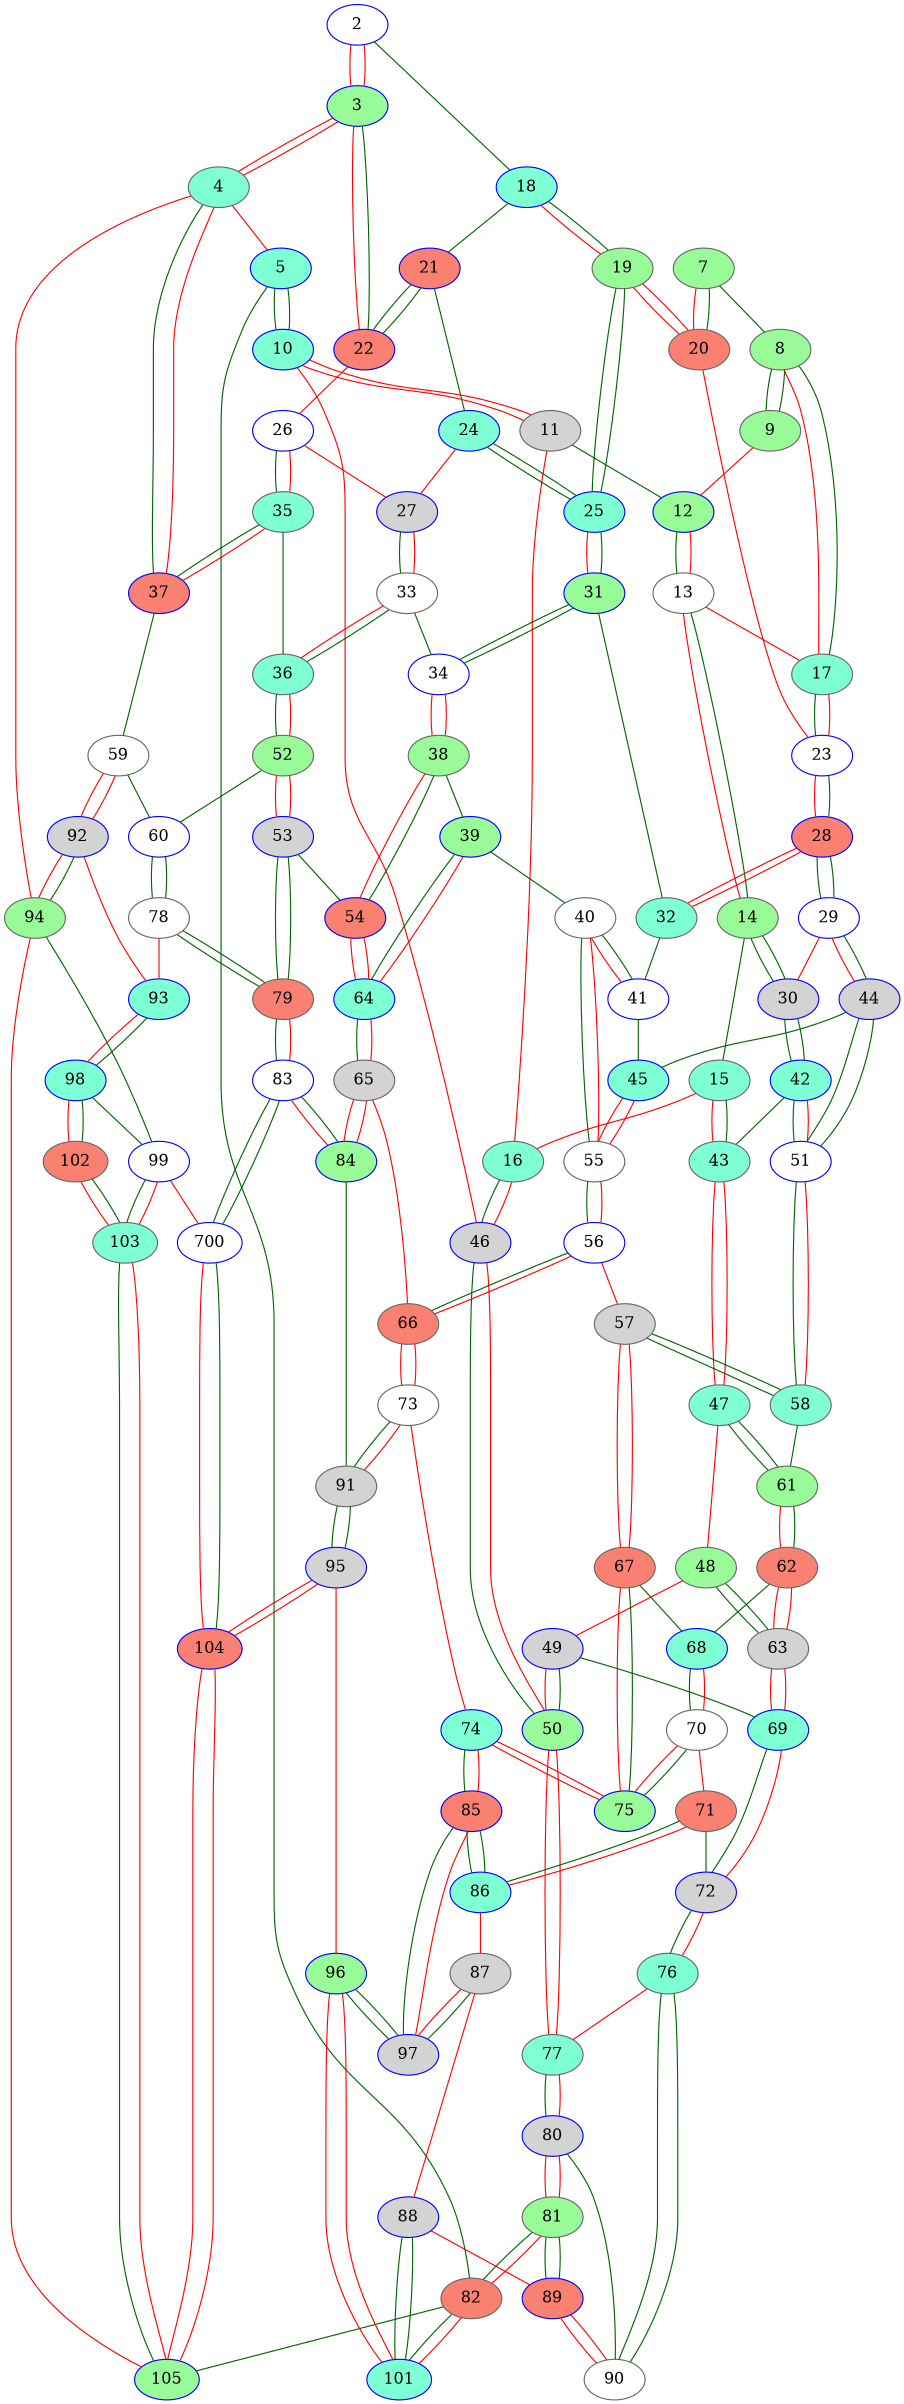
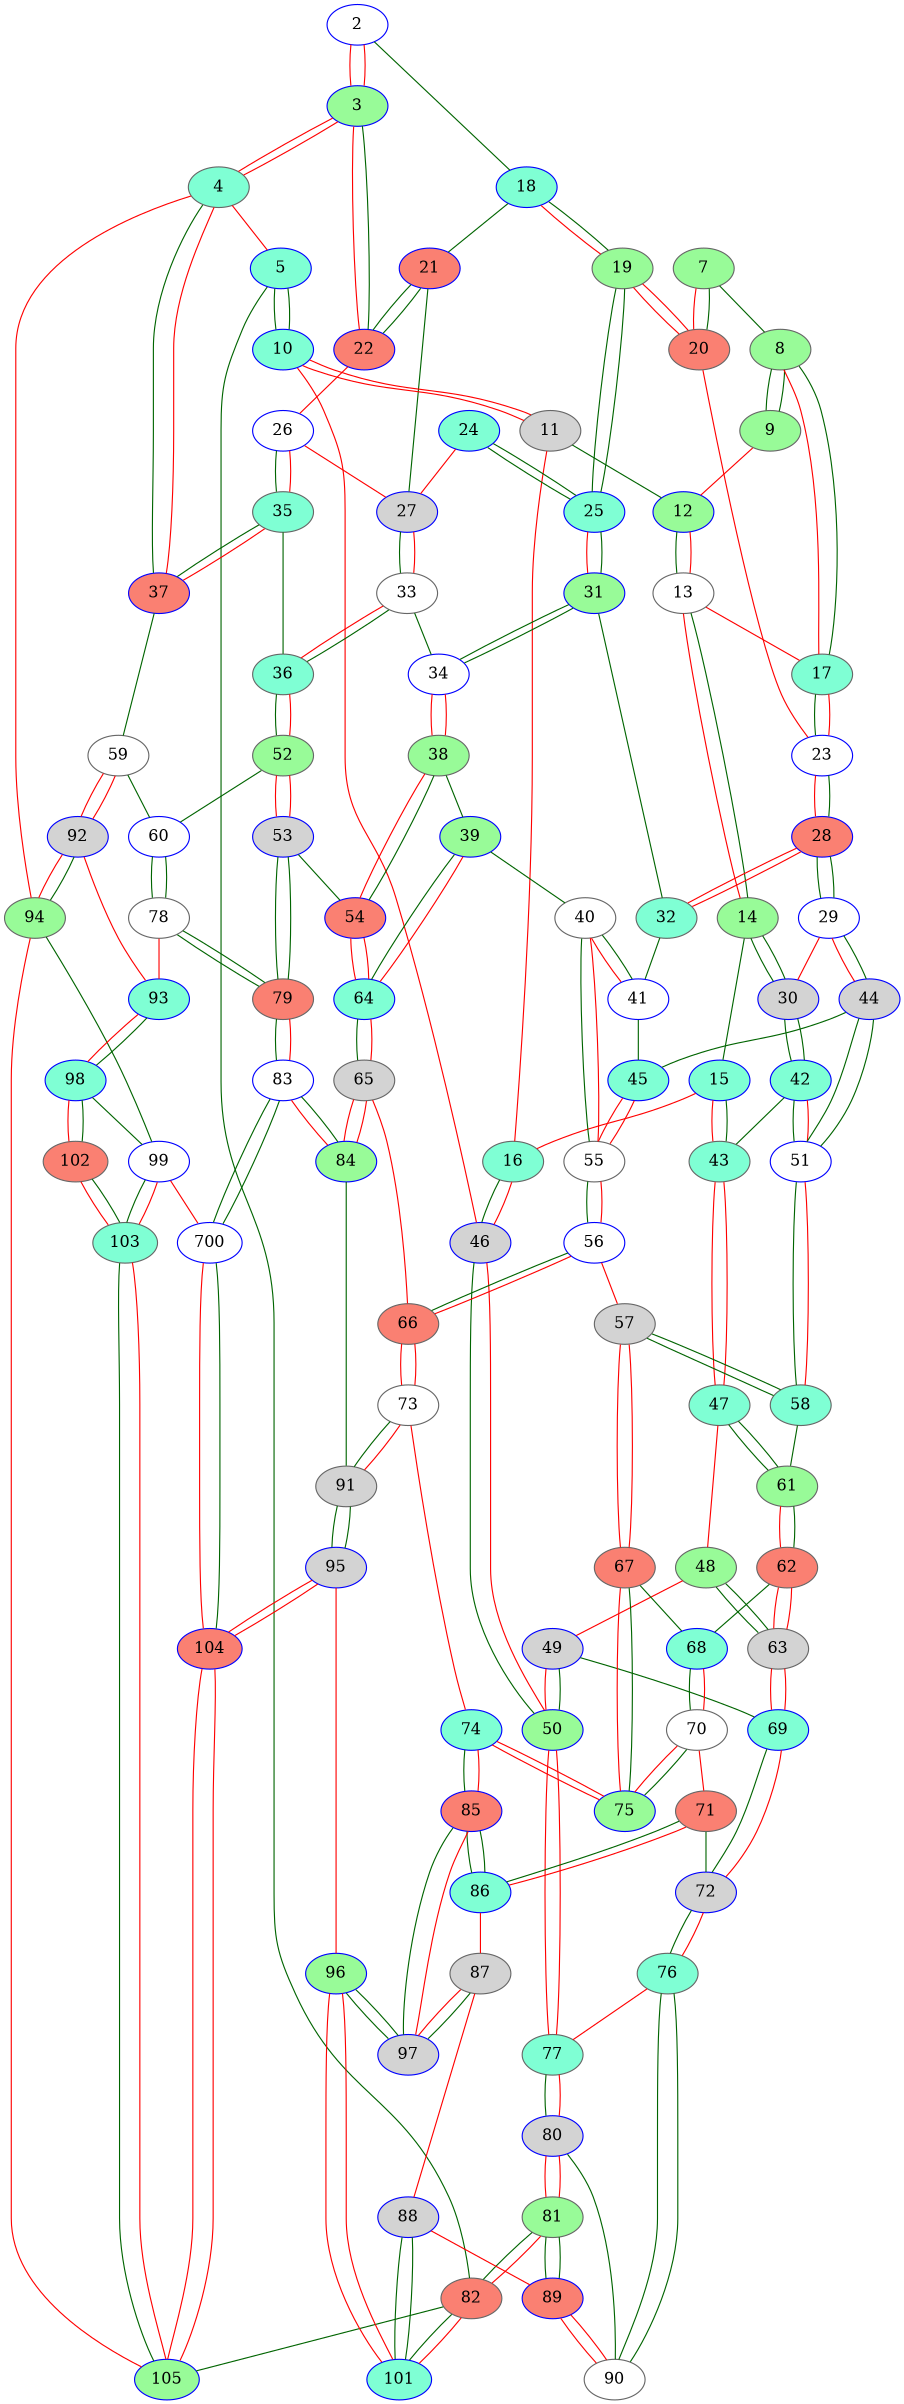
edge "21" -- "24": now "21" -- "27"
node "15": color gray40 -> blue
